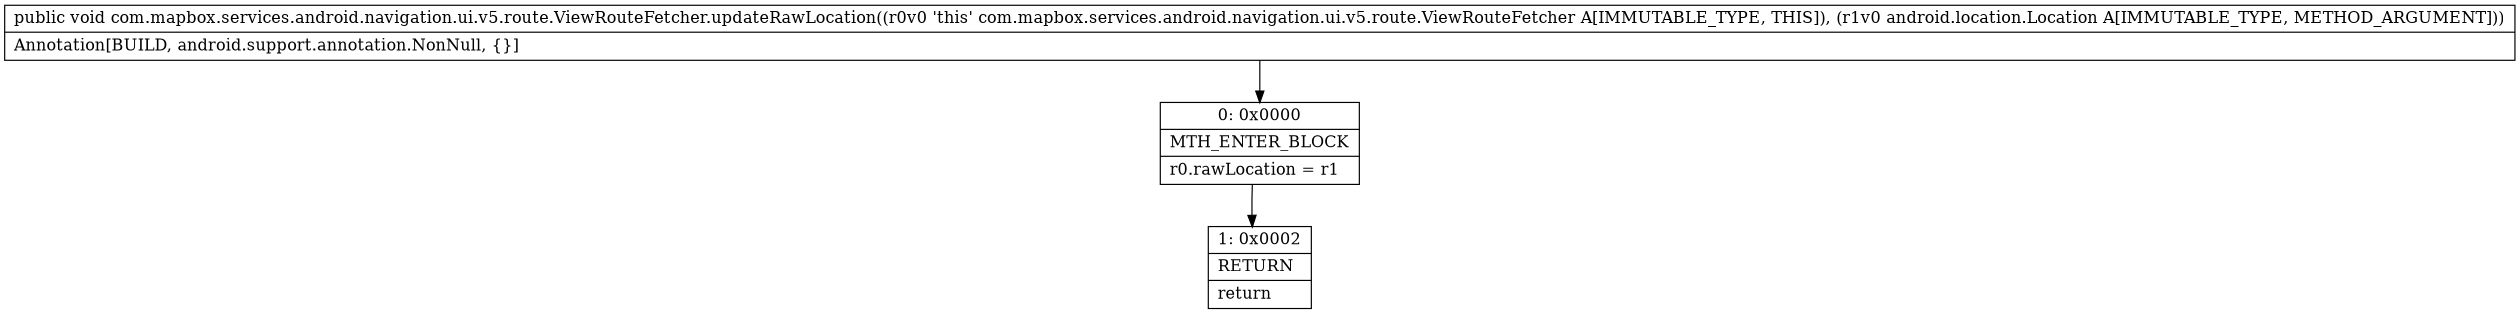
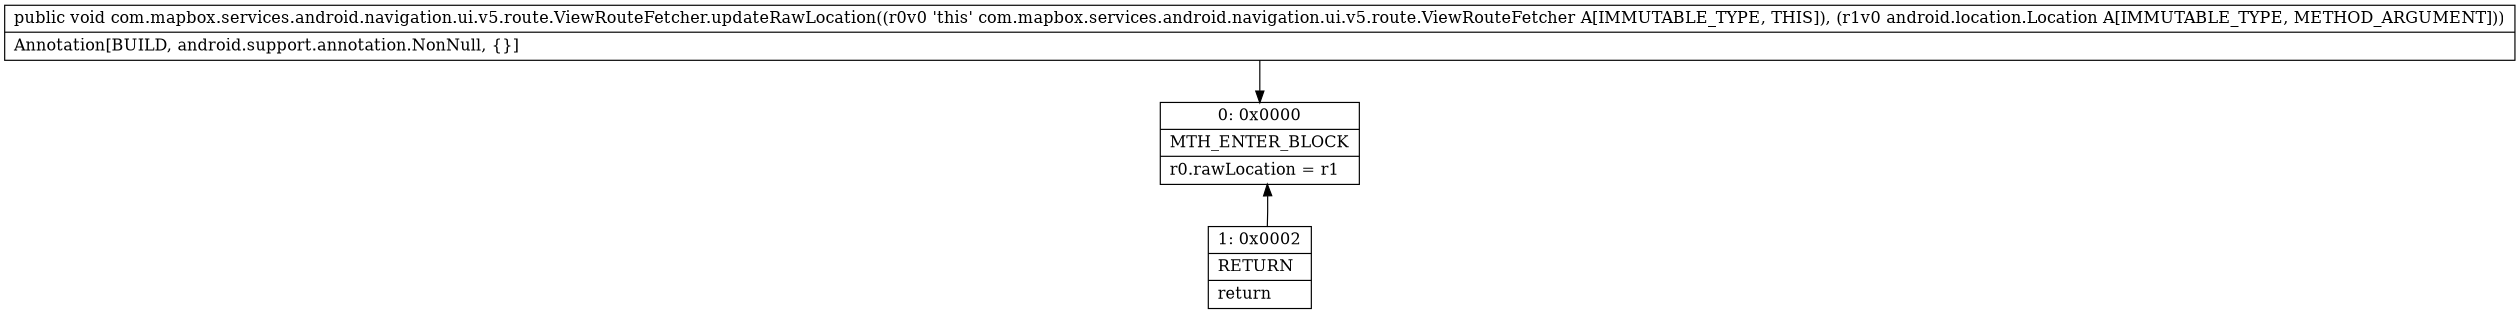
edge "0: 0x0000" -> "1: 0x0002": reversed
